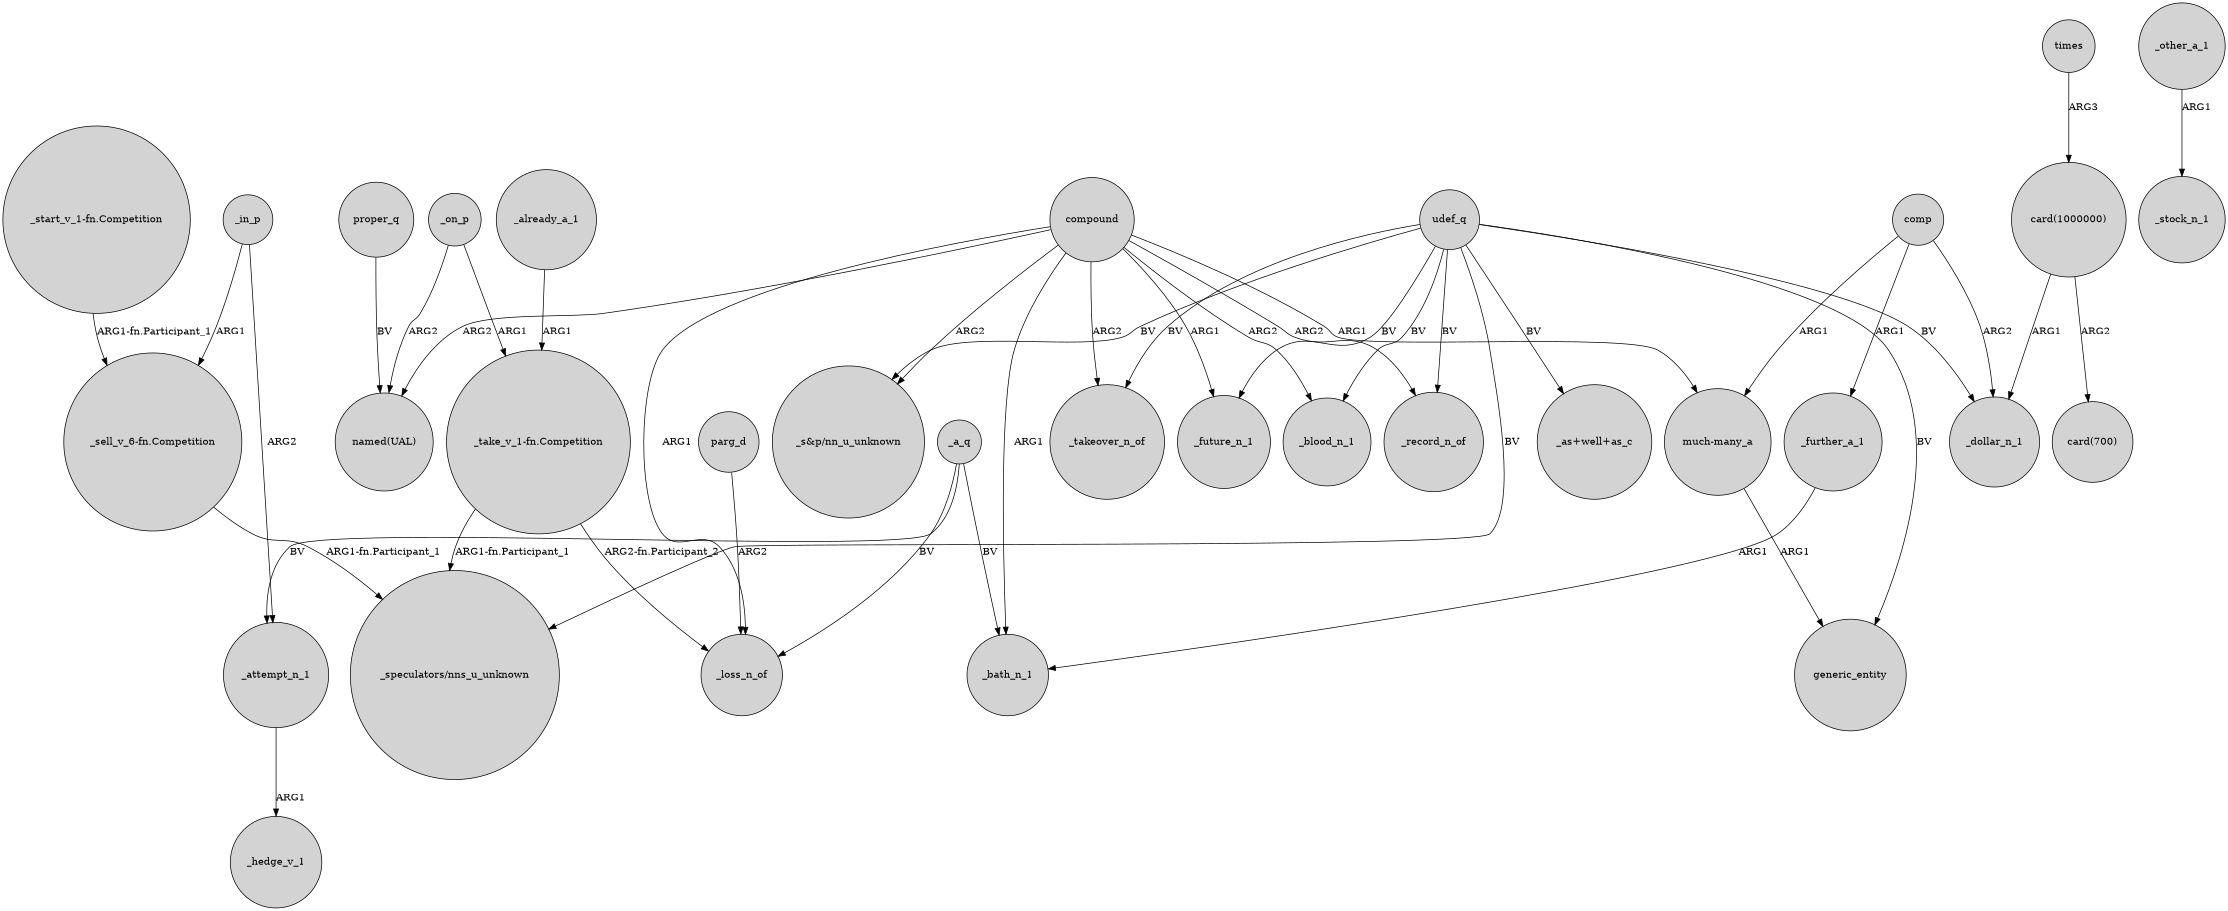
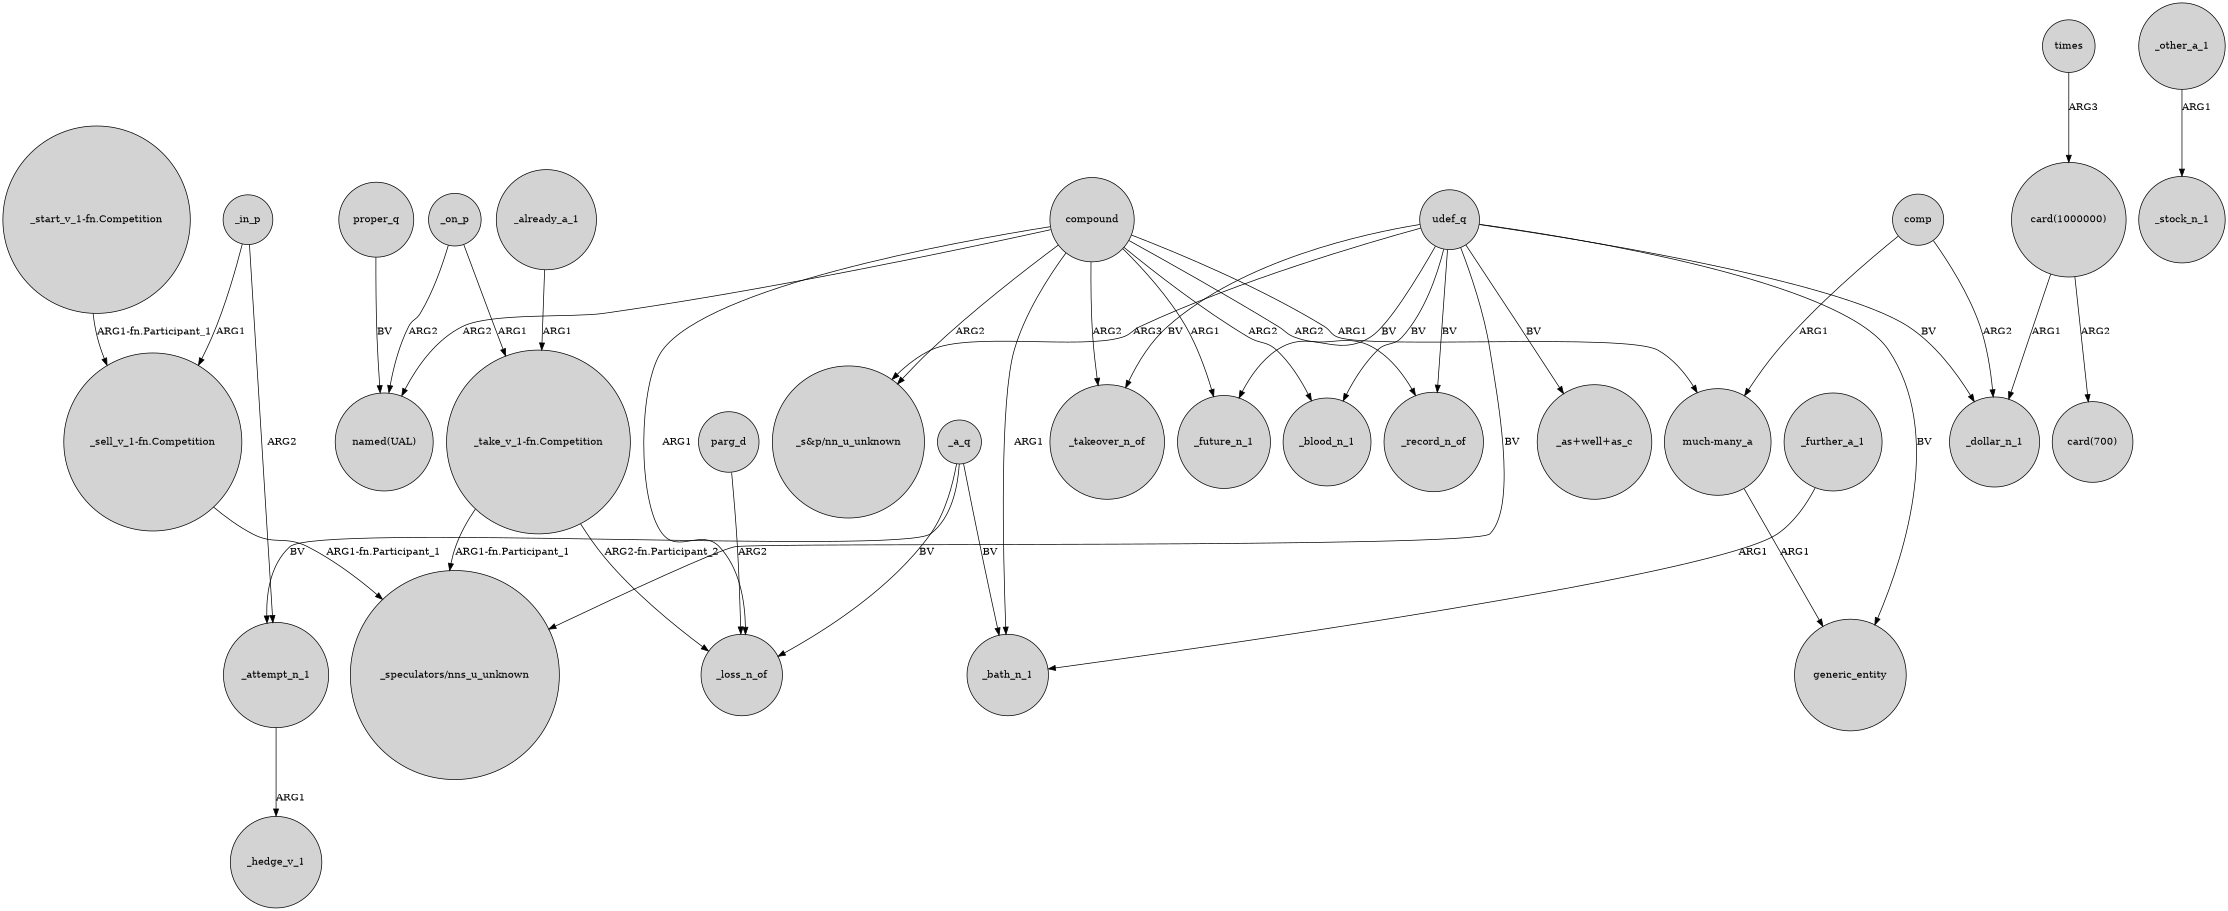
edge "comp" -> "_further_a_1": removed, label "ARG1"
edge "udef_q" -> "_s&p/nn_u_unknown": label "BV" -> "ARG3"
node "_sell_v_6-fn.Competition": label "_sell_v_6-fn.Competition" -> "_sell_v_1-fn.Competition"
